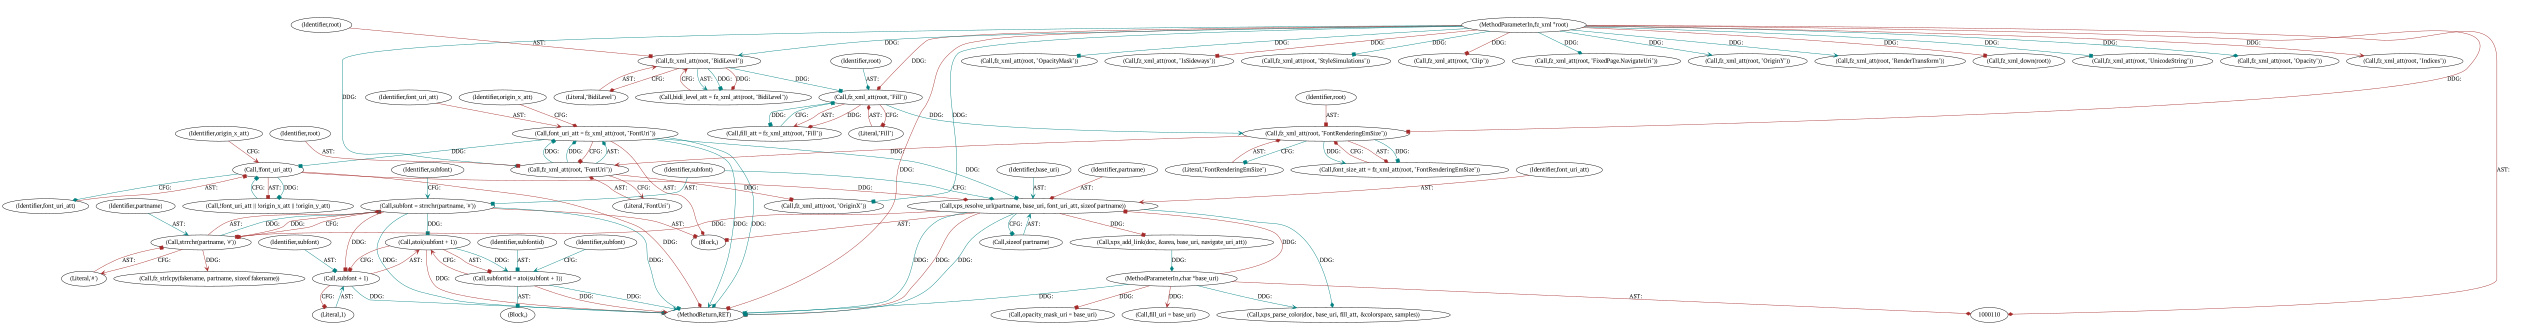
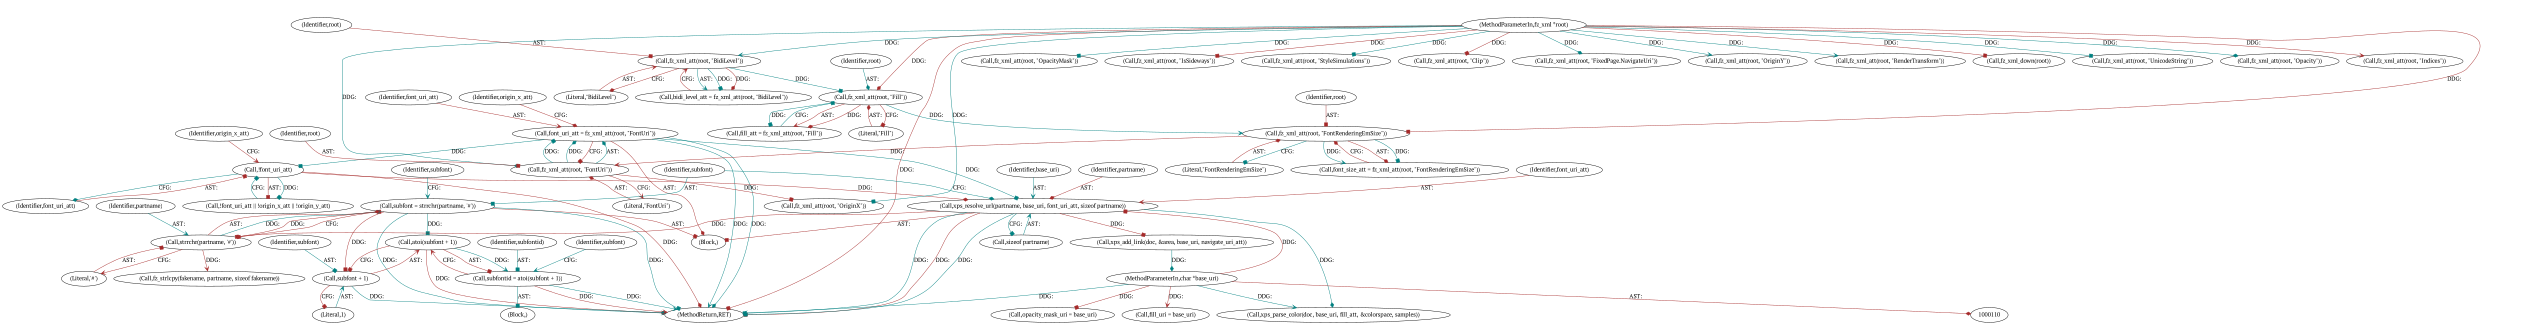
edge "(MethodParameterIn,fz_xml *root)" -> "1000110": removed, label "AST:"
